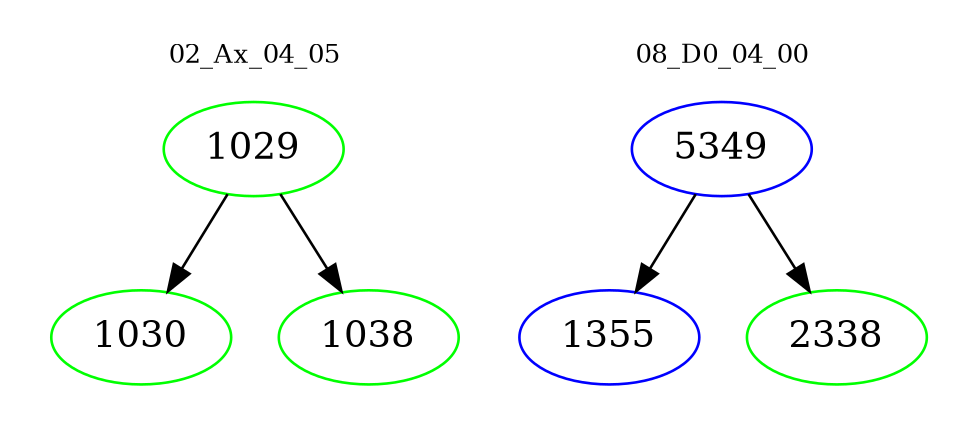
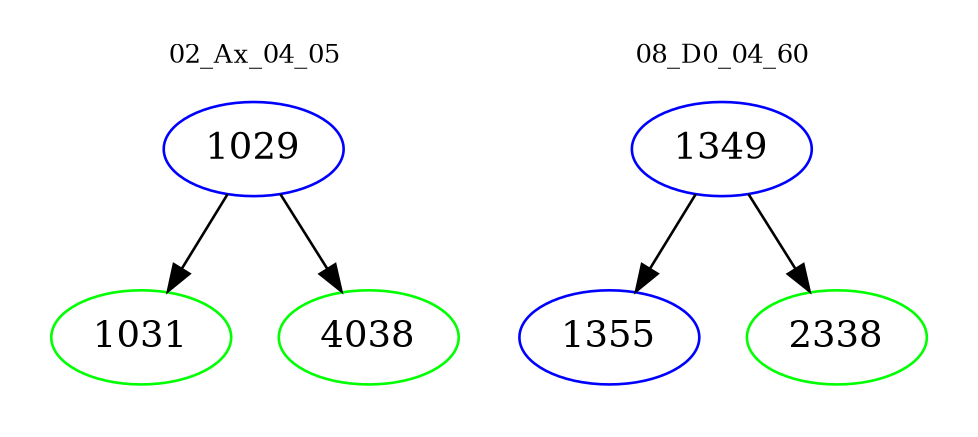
cluster "08_D0_04_00": label "08_D0_04_00" -> "08_D0_04_60"
node "1029": color green -> blue
node "5349": label "5349" -> "1349"
node "1030": label "1030" -> "1031"
node "1038": label "1038" -> "4038"
